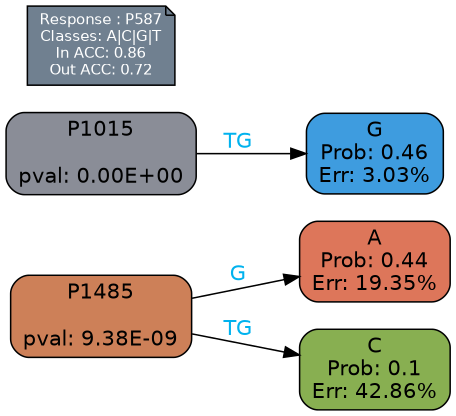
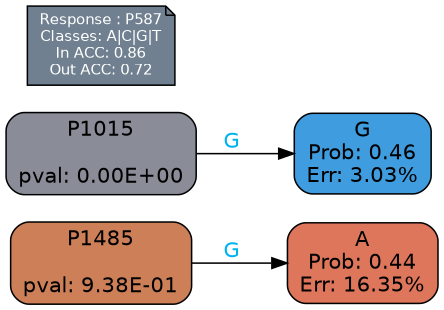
edge "P1015 pval: 0.00E+00" -> "G Prob: 0.46 Err: 3.03%": label "TG" -> "G"
node "A Prob: 0.44 Err: 19.35%": label "A Prob: 0.44 Err: 19.35%" -> "A Prob: 0.44 Err: 16.35%"
node "P1485 pval: 9.38E-09": label "P1485 pval: 9.38E-09" -> "P1485 pval: 9.38E-01"
node "C Prob: 0.1 Err: 42.86%": removed
